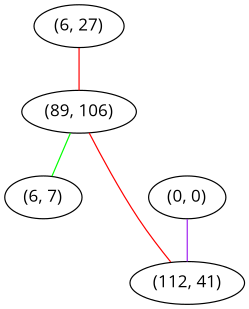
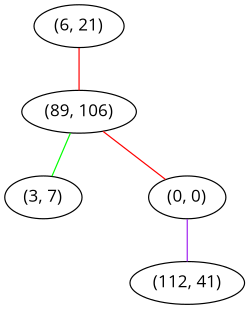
node "(6, 27)": label "(6, 27)" -> "(6, 21)"
node "(6, 7)": label "(6, 7)" -> "(3, 7)"
edge "(89, 106)" -- "(112, 41)": now "(89, 106)" -- "(0, 0)"
